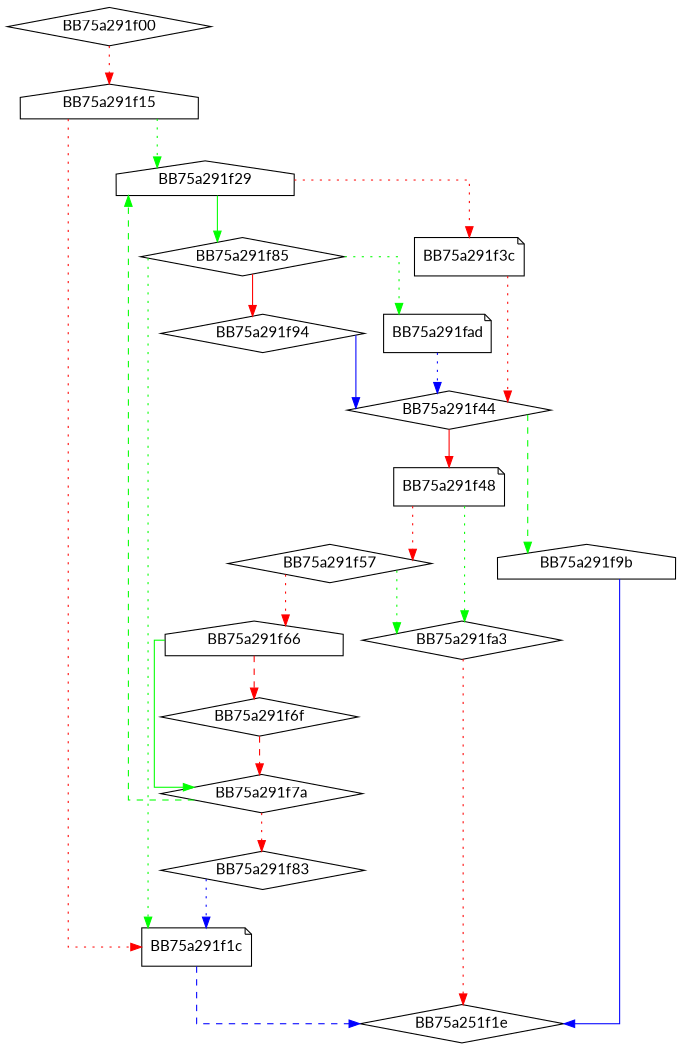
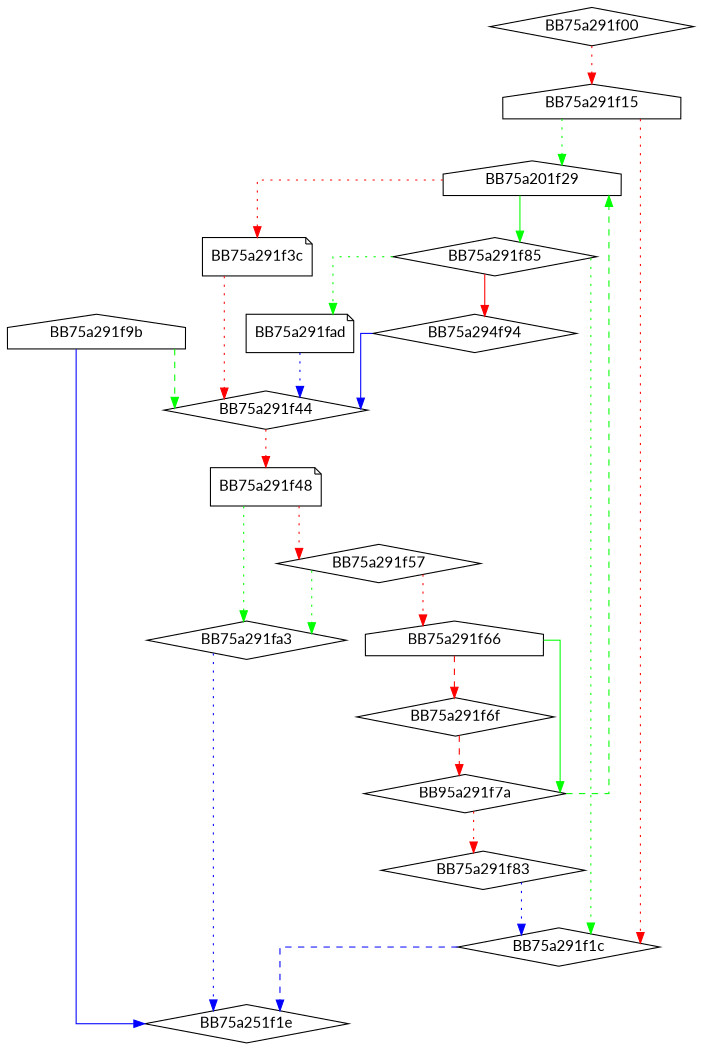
node "BB75a291f29": label "BB75a291f29" -> "BB75a201f29"
node "BB75a291f94": label "BB75a291f94" -> "BB75a294f94"
edge "BB75a291f44" -> "BB75a291f48": style solid -> dotted
edge "BB75a291f44" -> "BB75a291f9b": reversed
node "BB75a291f7a": label "BB75a291f7a" -> "BB95a291f7a"
edge "BB75a291fa3" -> "BB75a251f1e": color red -> blue
node "BB75a291f1c": shape note -> diamond
